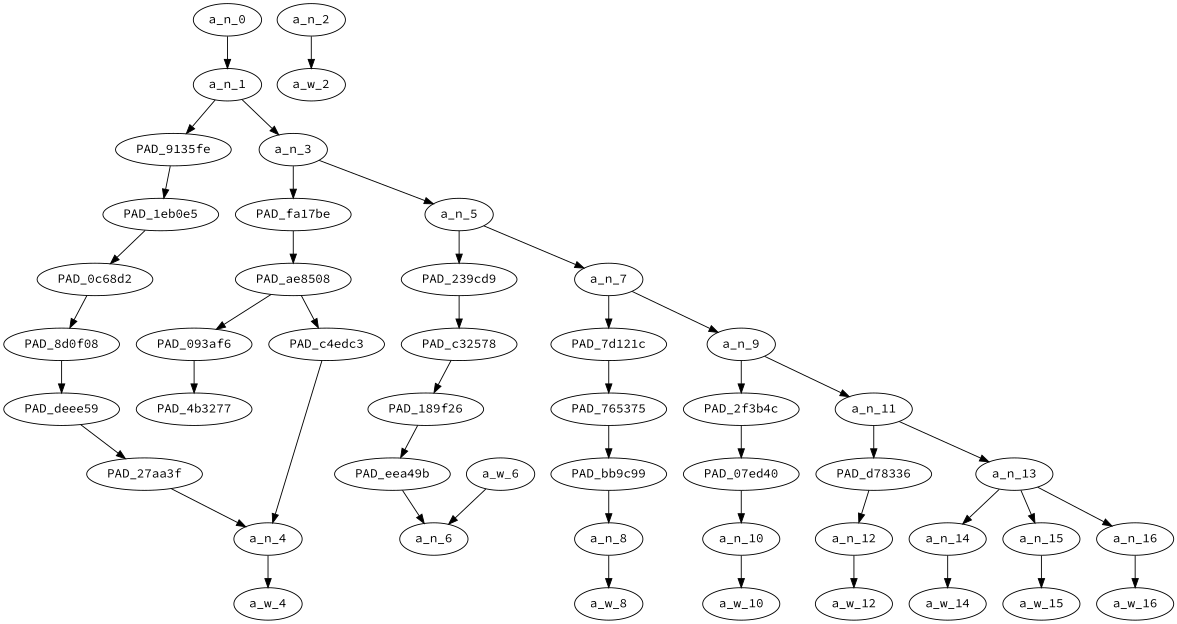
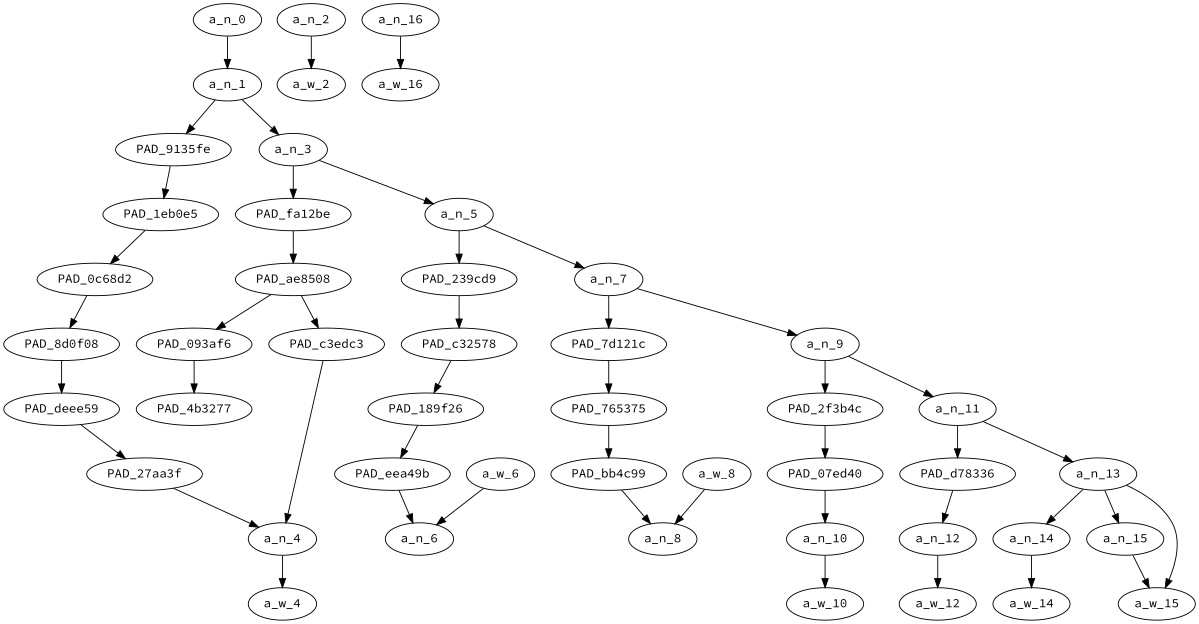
node "PAD_fa17be": label "PAD_fa17be" -> "PAD_fa12be"
node "PAD_c4edc3": label "PAD_c4edc3" -> "PAD_c3edc3"
node "PAD_bb9c99": label "PAD_bb9c99" -> "PAD_bb4c99"
edge "a_n_13" -> "a_n_16": now "a_n_13" -> "a_w_15"
edge "a_n_8" -> "a_w_8": reversed
